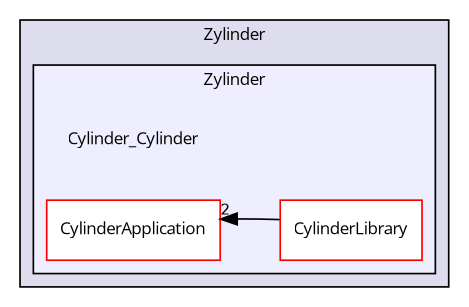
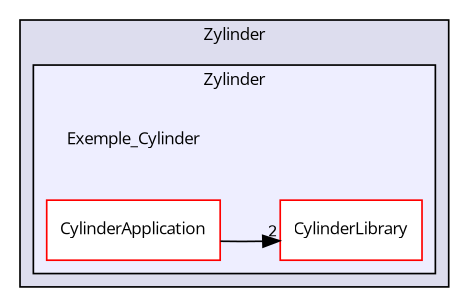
node "Cylinder_Cylinder": label "Cylinder_Cylinder" -> "Exemple_Cylinder"
edge "CylinderLibrary" -> "CylinderApplication": reversed
